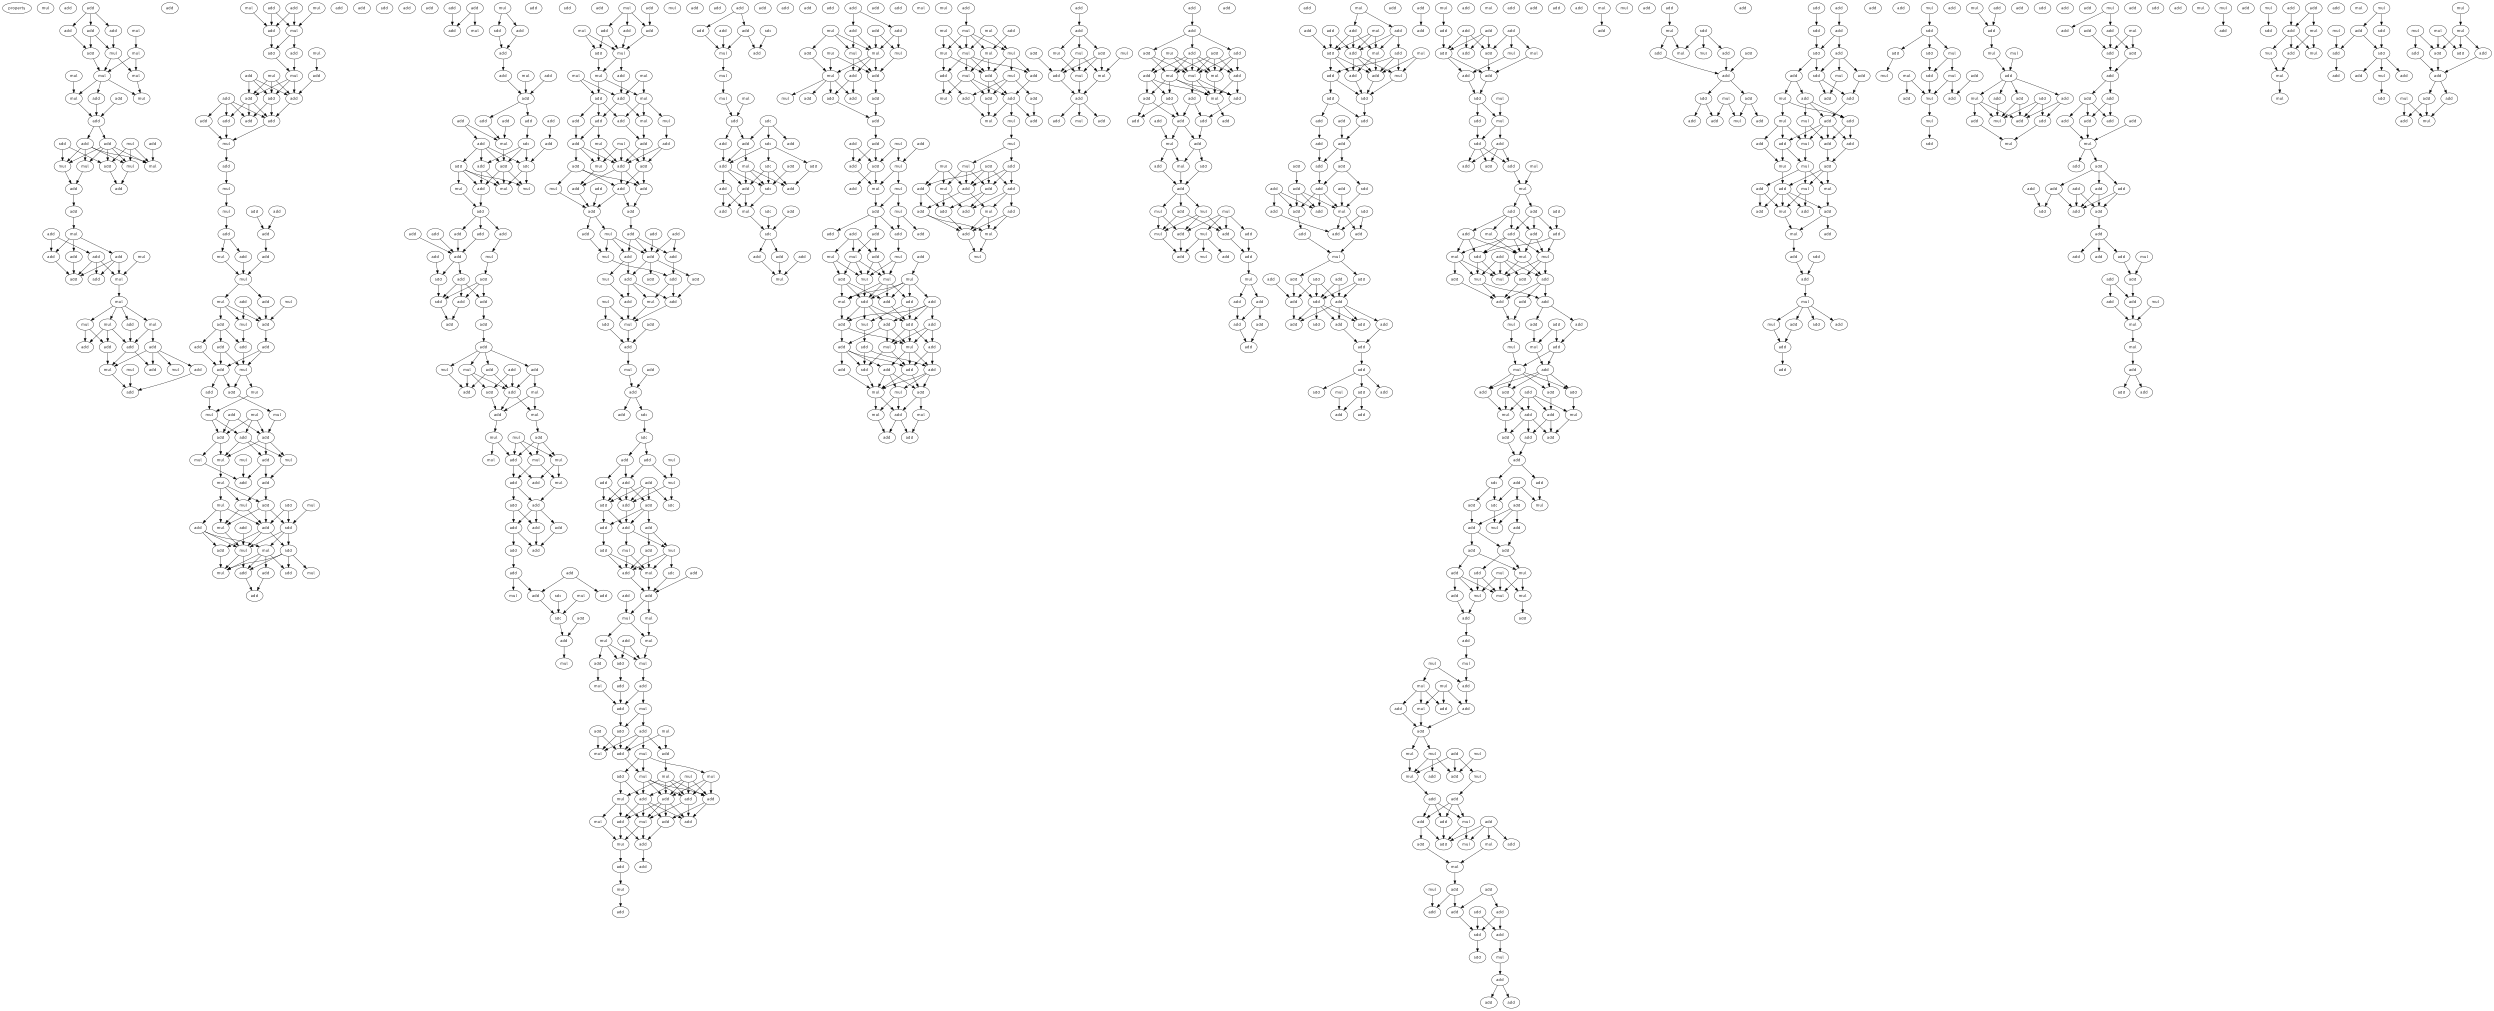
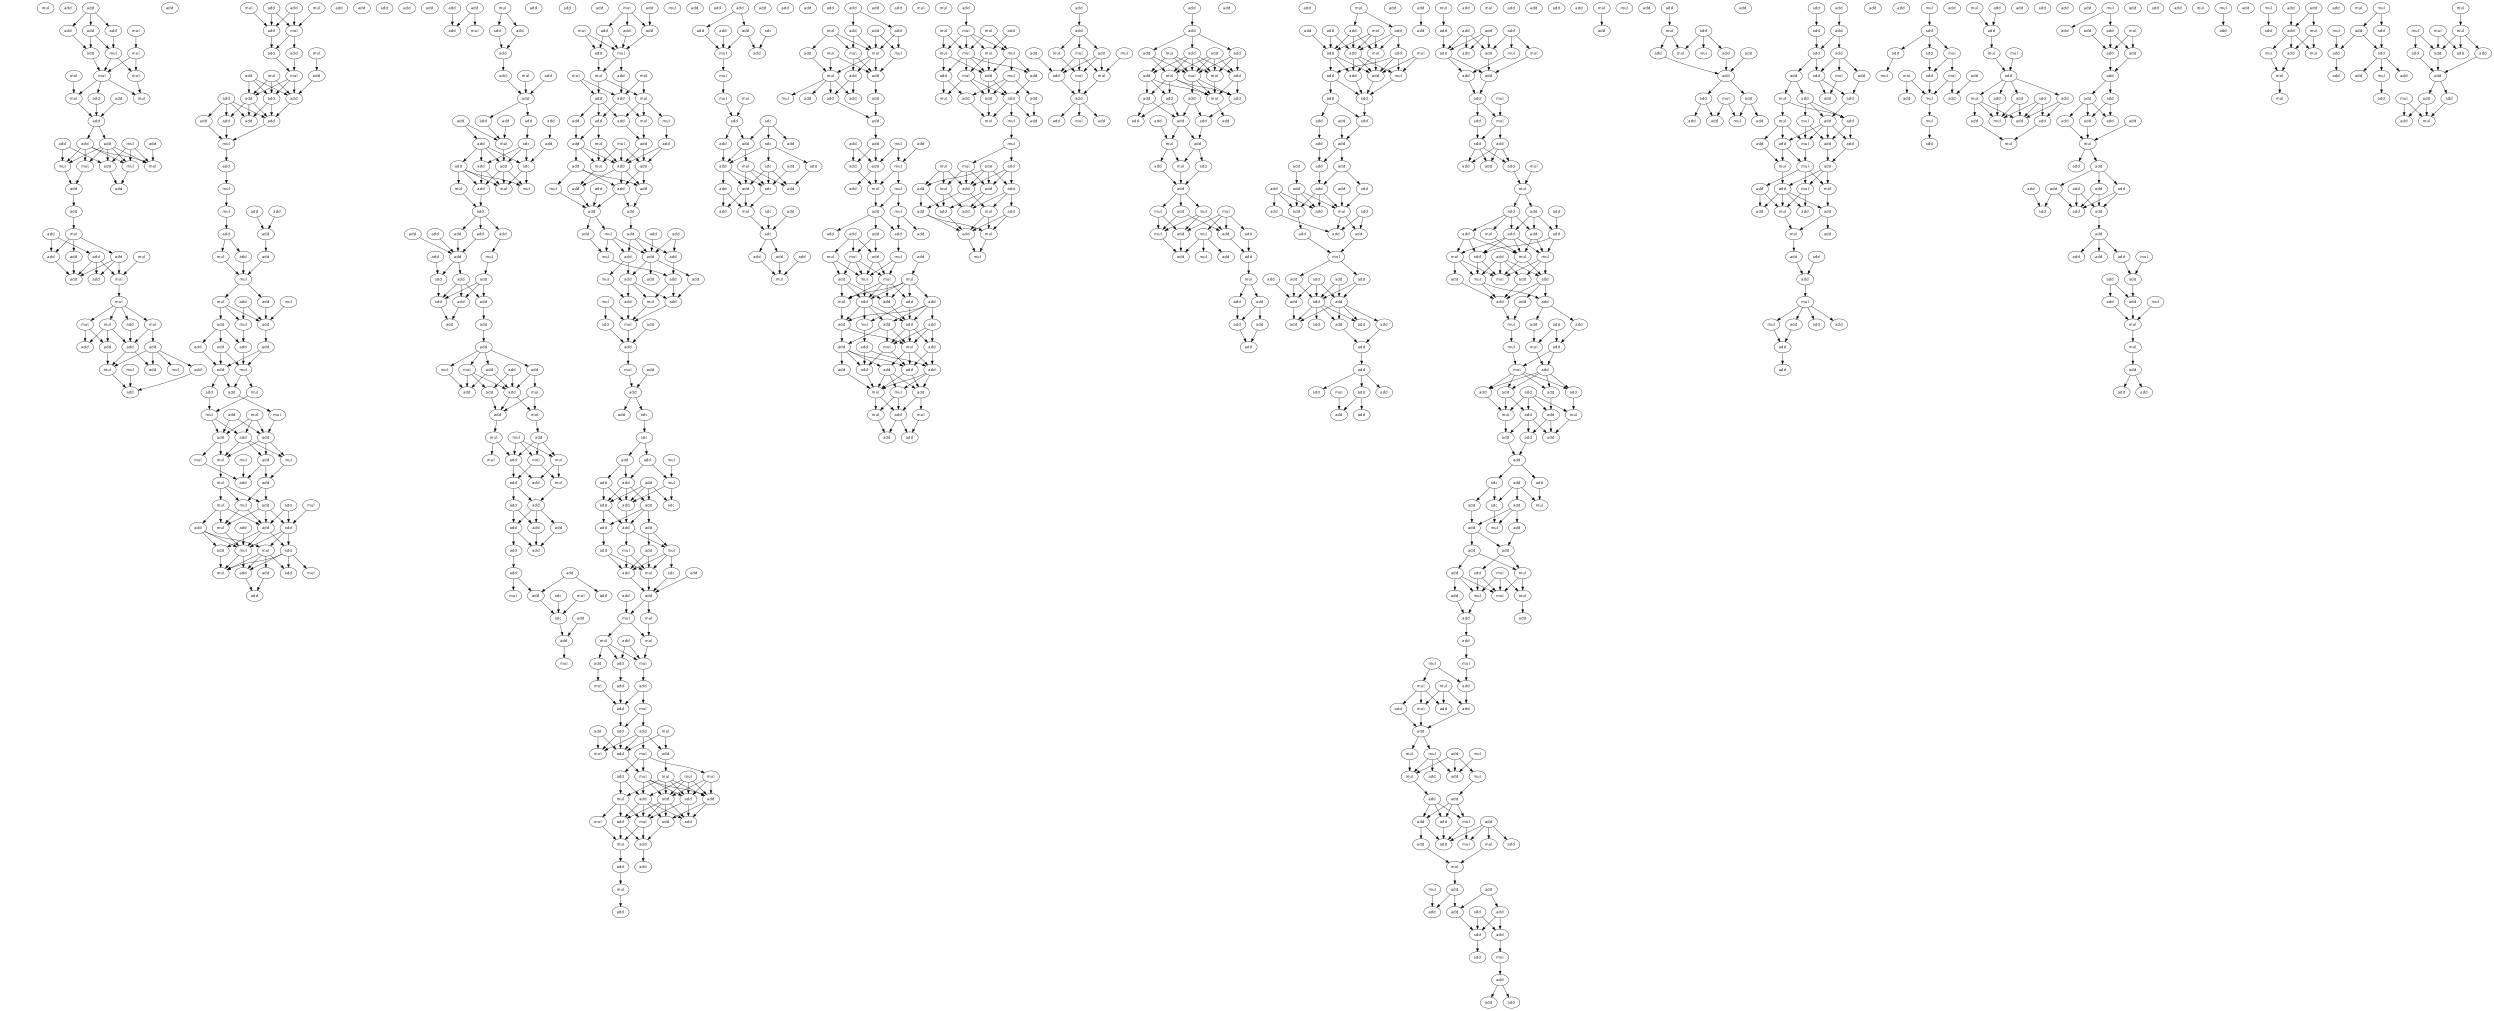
node "property": removed
